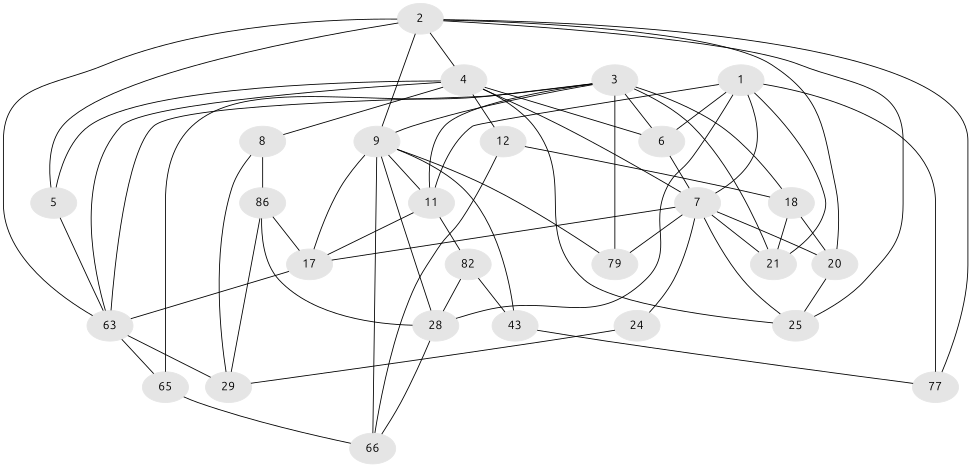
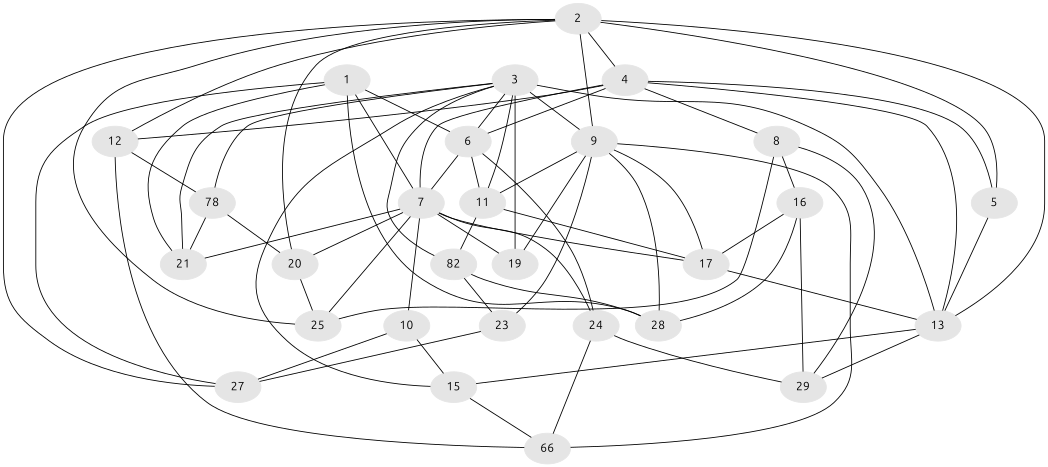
edge "2" -- "12": added
edge "1" -- "11": now "6" -- "11"
edge "3" -- "82": added
node "86": label "86" -> "16"
node "18": label "18" -> "78"
edge "6" -- "24": added
node "79": label "79" -> "19"
edge "4" -- "25": now "8" -- "25"
node "63": label "63" -> "13"
node "10": added
node "43": label "43" -> "23"
node "65": label "65" -> "15"
node "77": label "77" -> "27"
edge "28" -- "66": now "24" -- "66"
